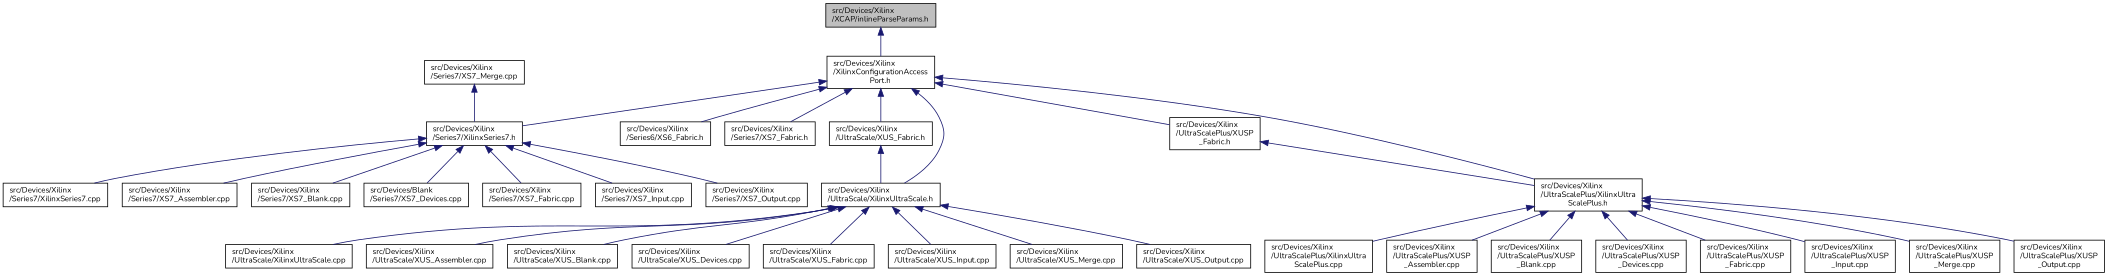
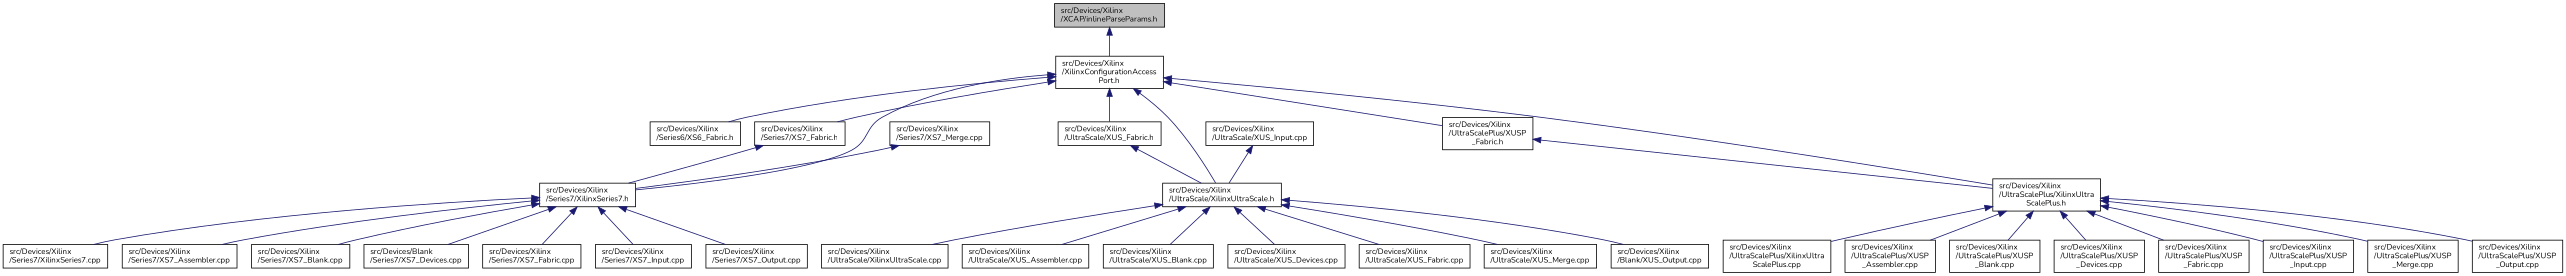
edge "src/Devices/Xilinx /Series7/XilinxSeries7.h" -> "src/Devices/Xilinx /Series7/XS7_Fabric.h": added
edge "src/Devices/Xilinx /UltraScale/XUS_Input.cpp" -> "src/Devices/Xilinx /UltraScale/XilinxUltraScale.h": reversed
node "src/Devices/Xilinx /UltraScale/XUS_Output.cpp": label "src/Devices/Xilinx /UltraScale/XUS_Output.cpp" -> "src/Devices/Xilinx /Blank/XUS_Output.cpp"
